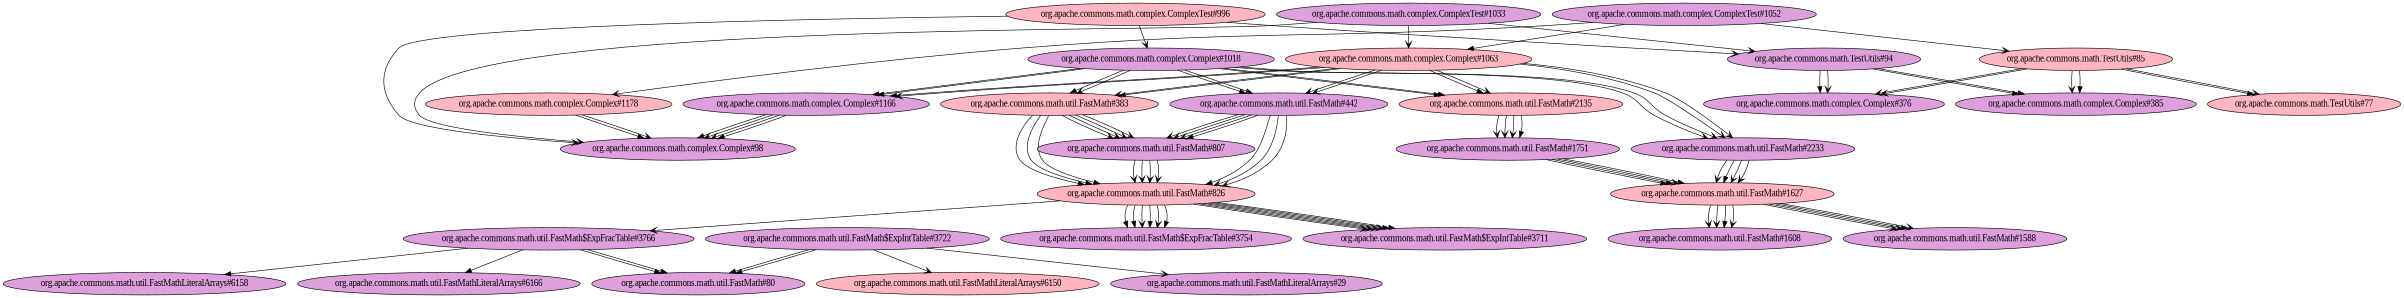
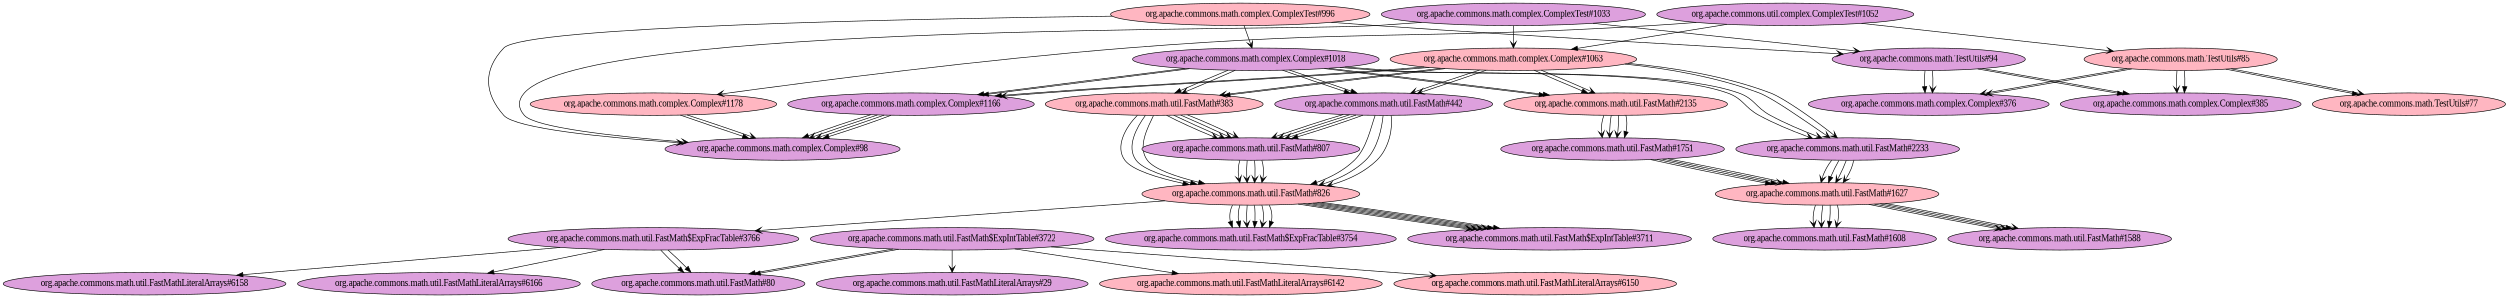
node "org.apache.commons.math.complex.ComplexTest#1052": label "org.apache.commons.math.complex.ComplexTest#1052" -> "org.apache.commons.util.complex.ComplexTest#1052"
node "org.apache.commons.math.util.FastMathLiteralArrays#6142": added
